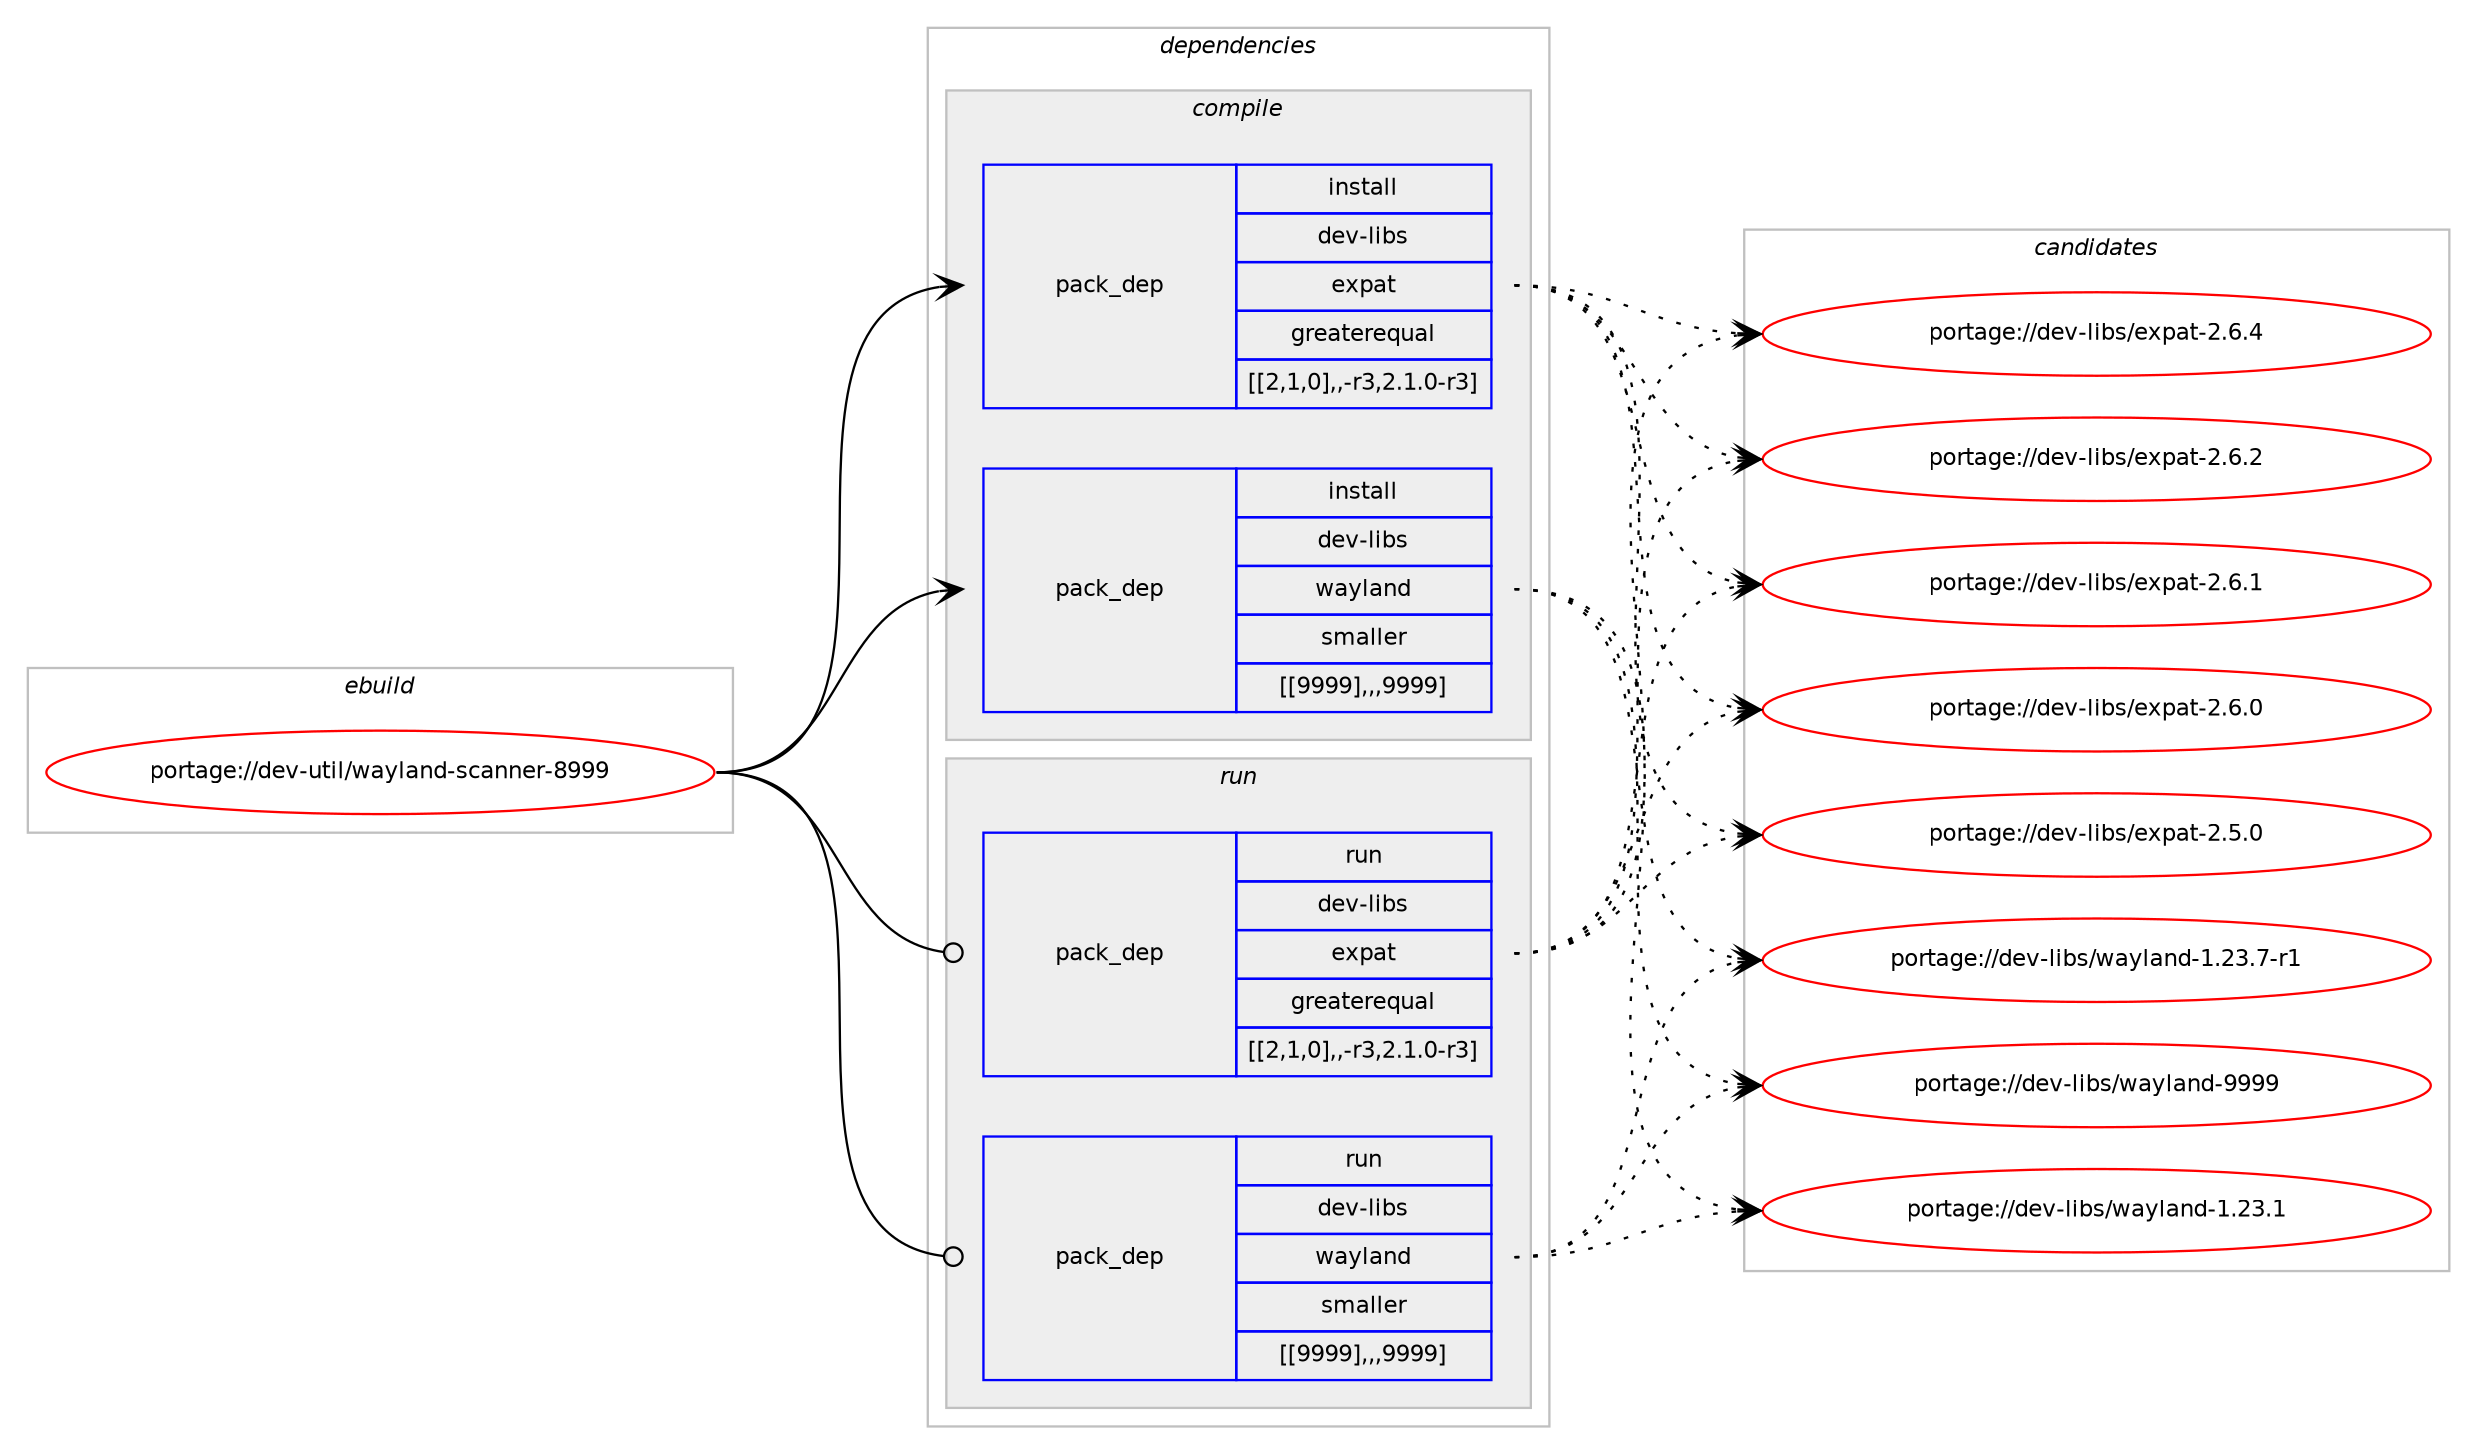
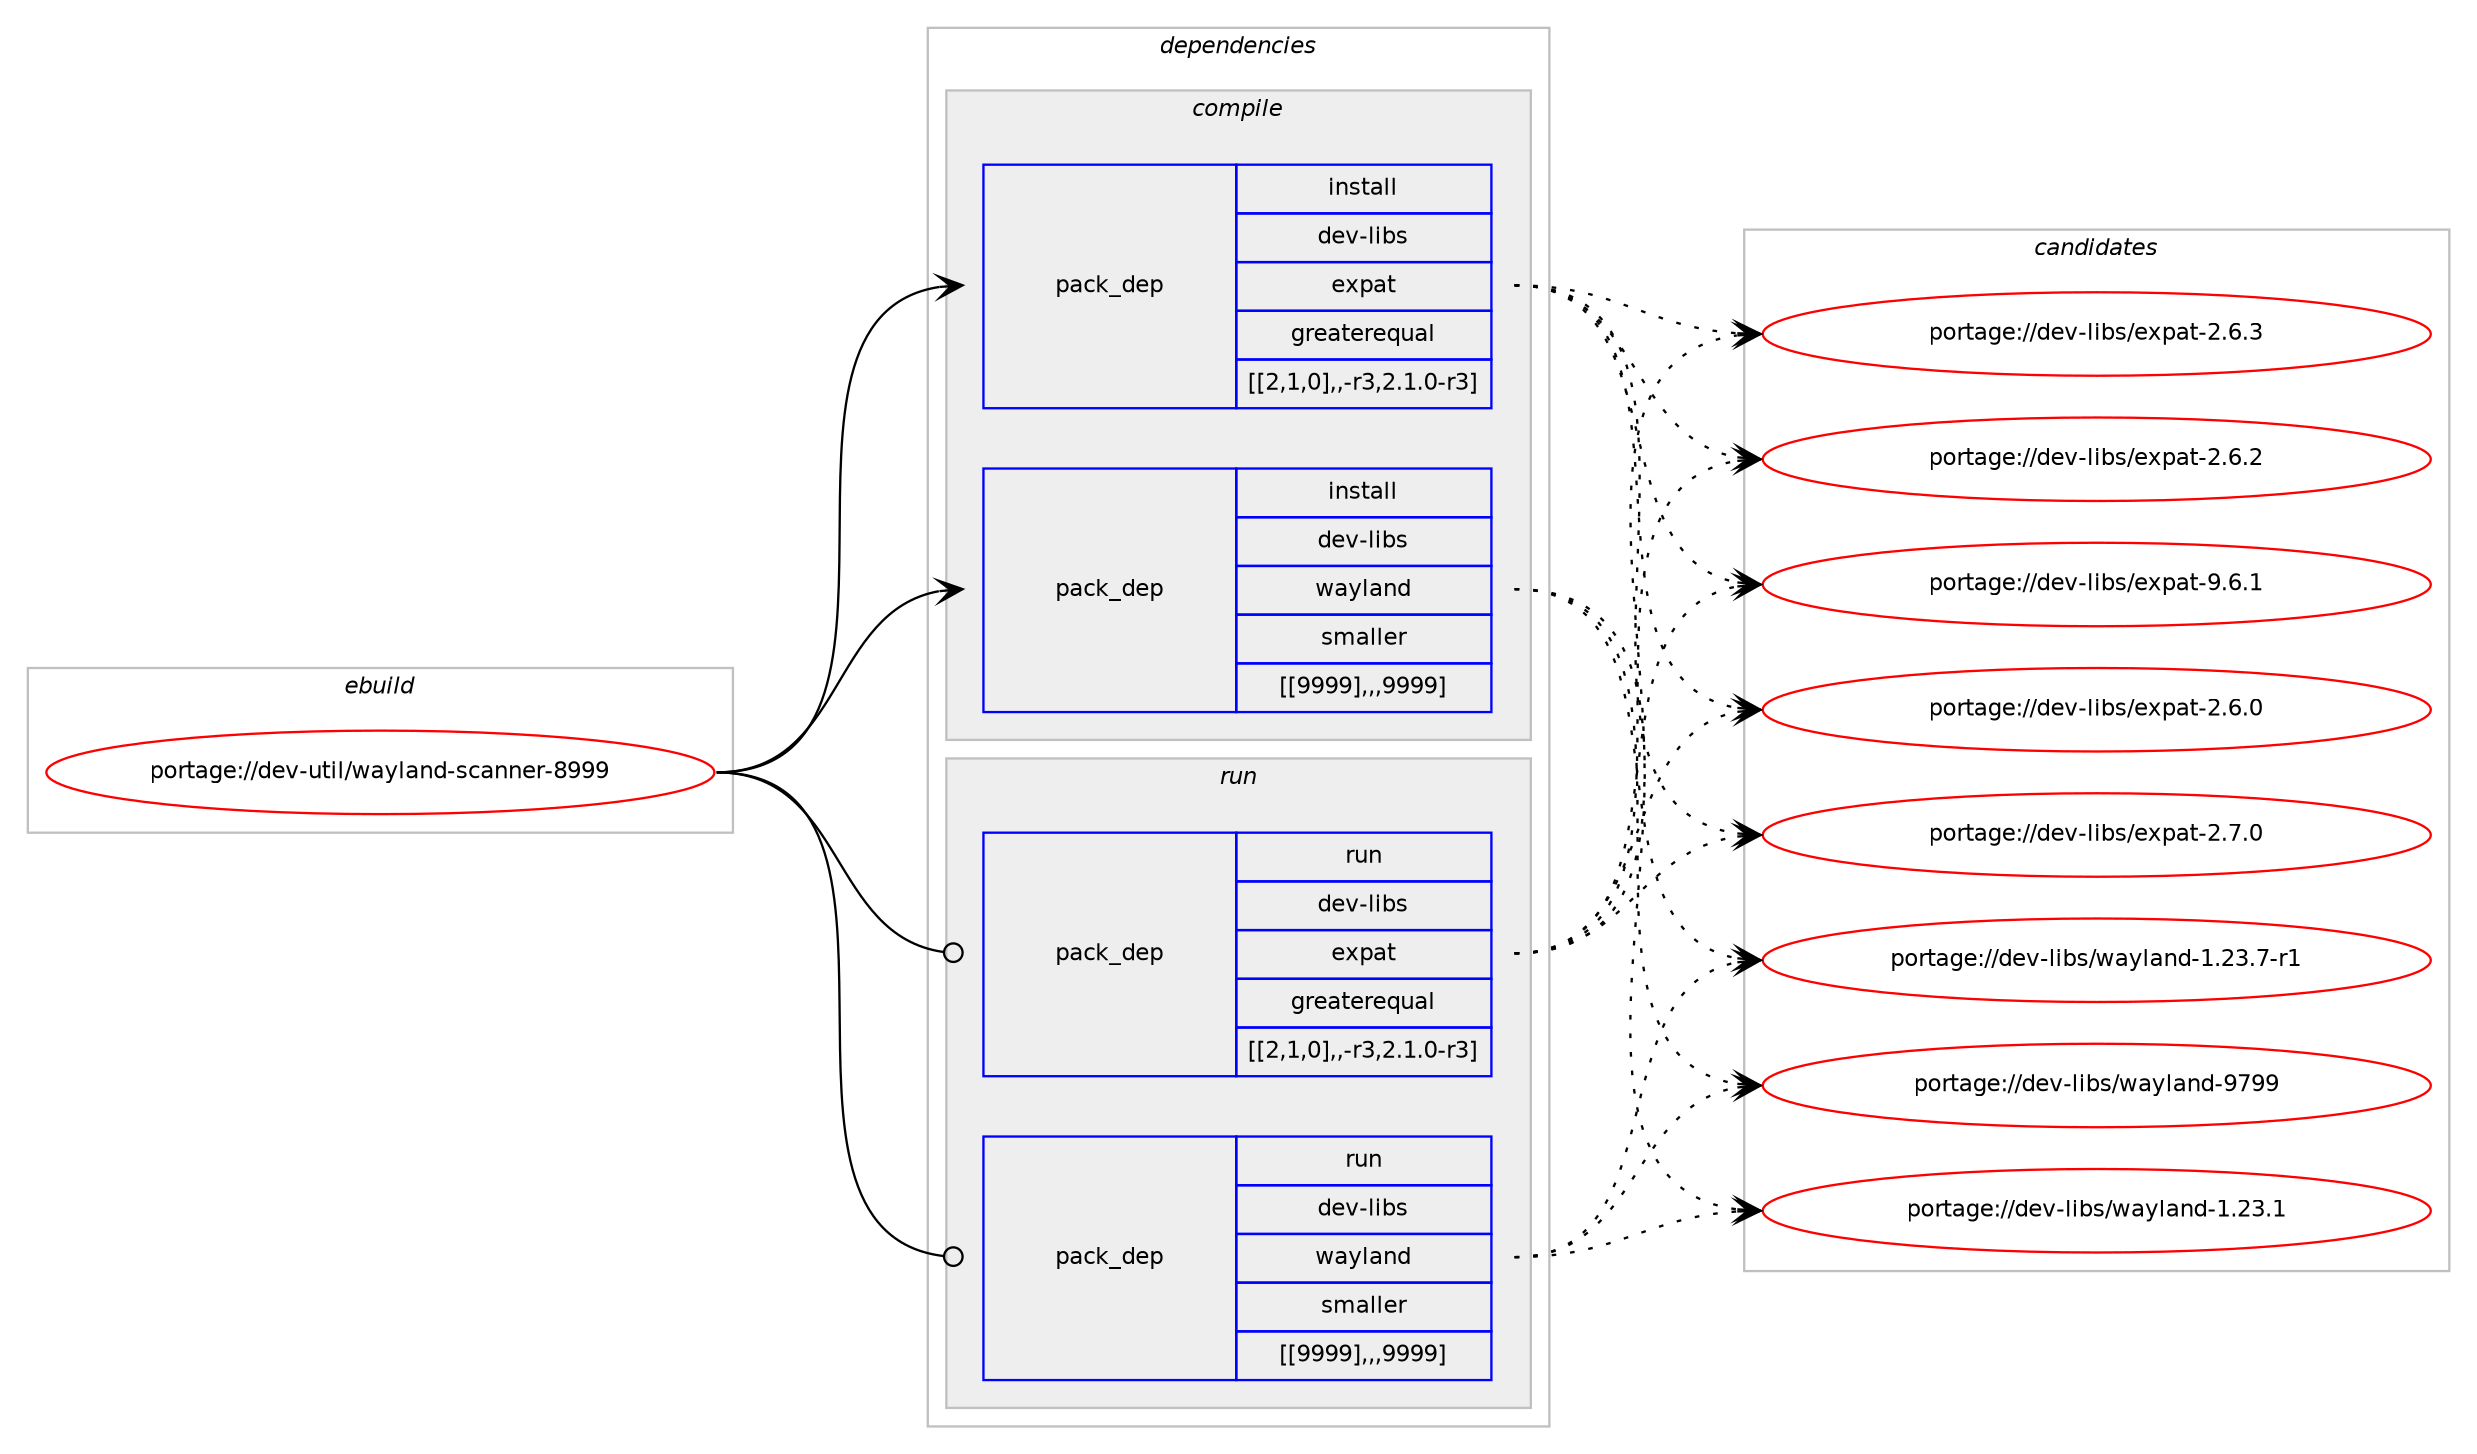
node "portage://dev-libs/expat-2.6.4": label "portage://dev-libs/expat-2.6.4" -> "portage://dev-libs/expat-2.6.3"
node "portage://dev-libs/expat-2.6.1": label "portage://dev-libs/expat-2.6.1" -> "portage://dev-libs/expat-9.6.1"
node "portage://dev-libs/expat-2.5.0": label "portage://dev-libs/expat-2.5.0" -> "portage://dev-libs/expat-2.7.0"
node "portage://dev-libs/wayland-9999": label "portage://dev-libs/wayland-9999" -> "portage://dev-libs/wayland-9799"
